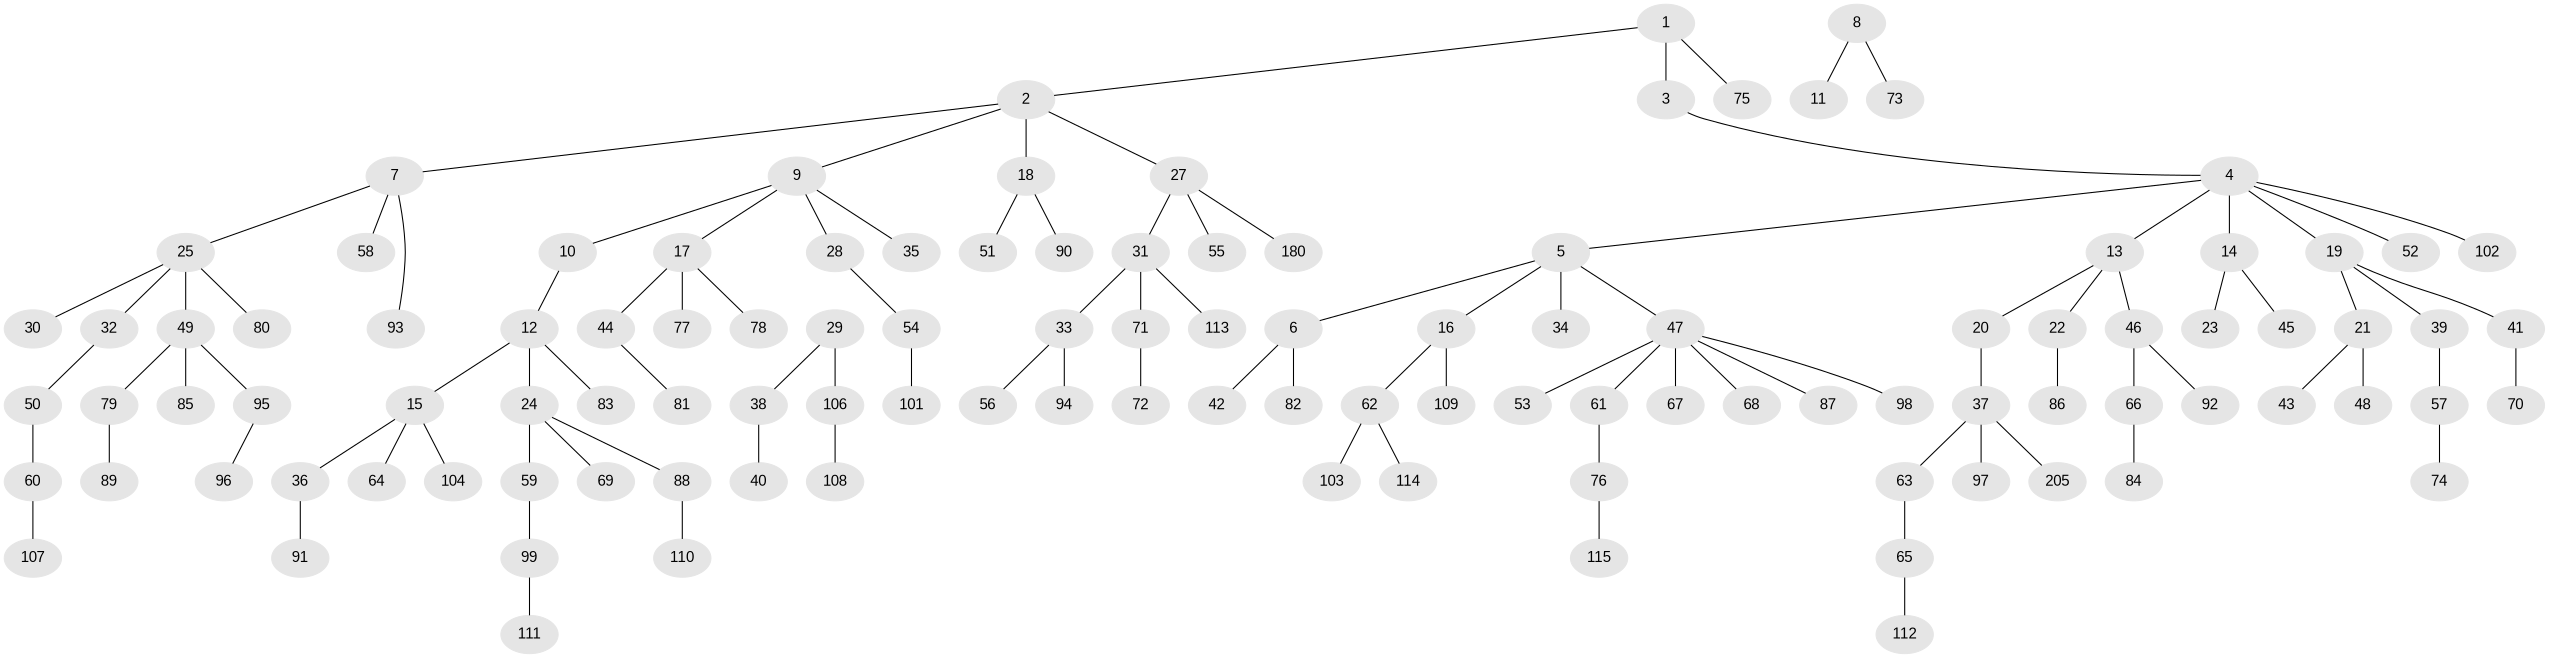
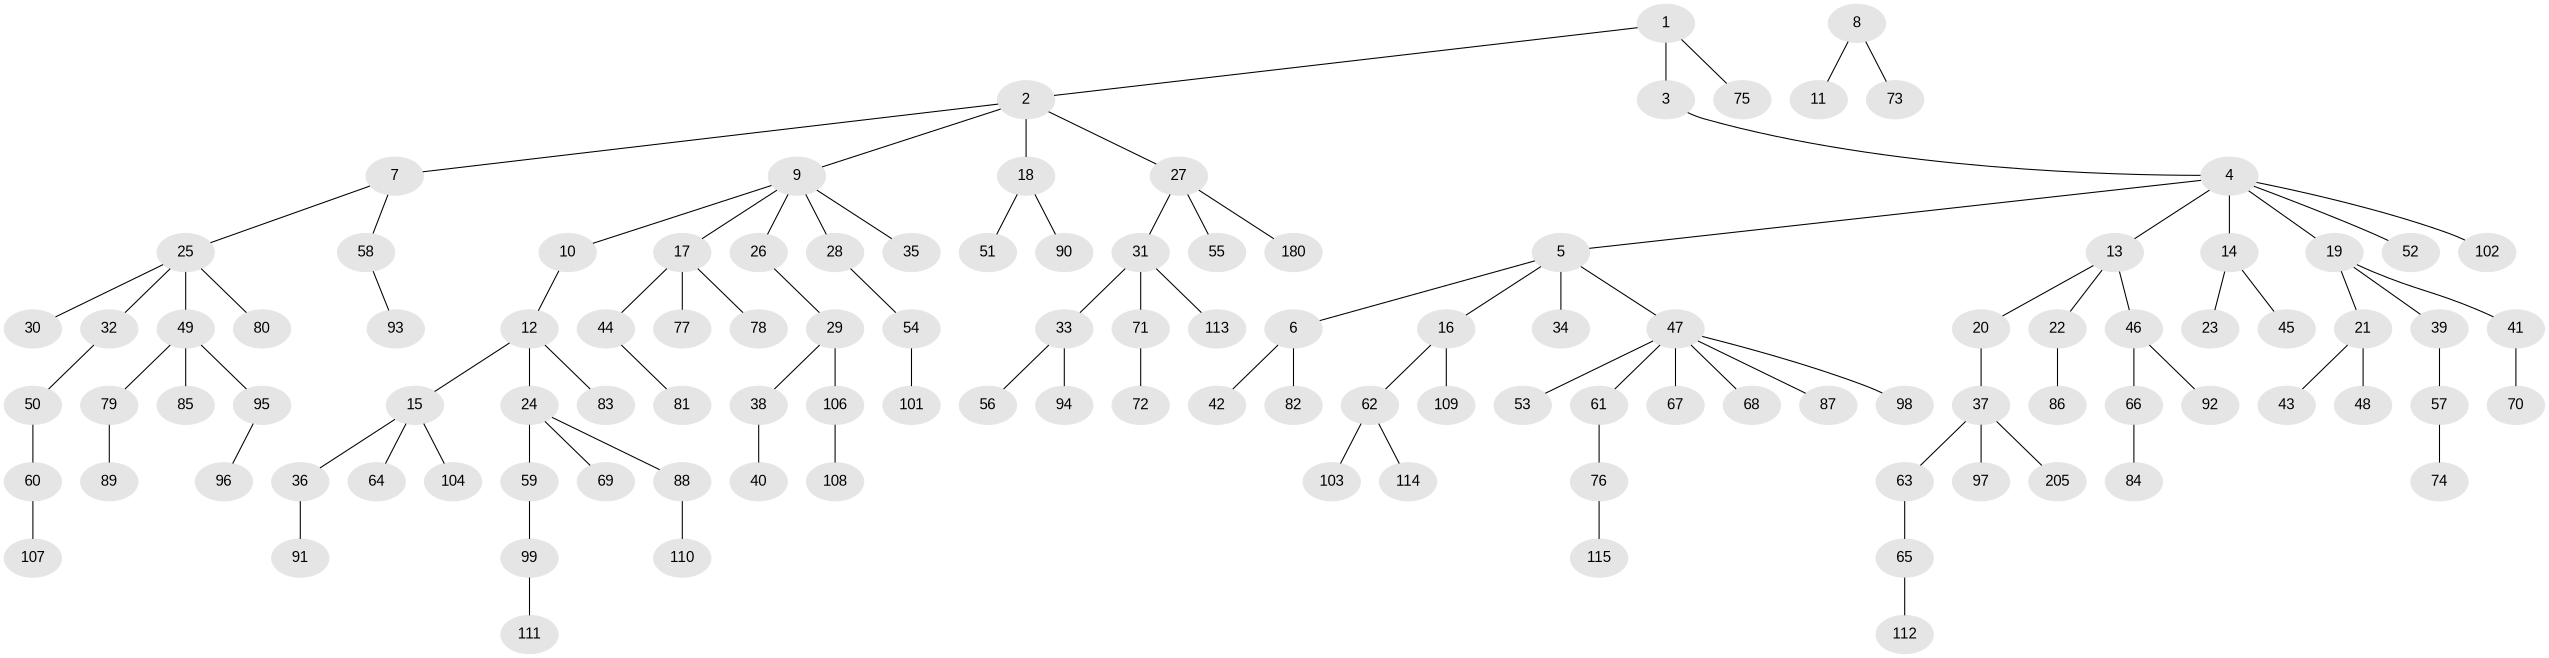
edge "7" -- "93": now "58" -- "93"
node "26": added
